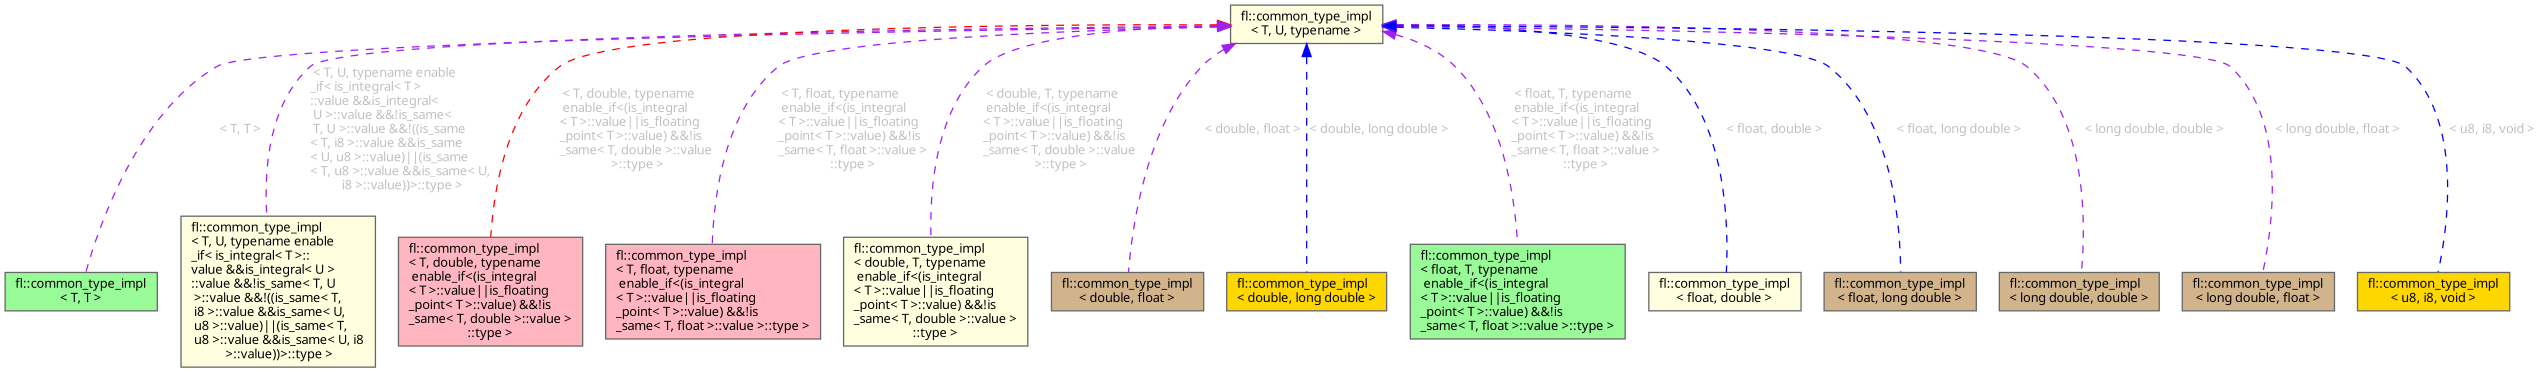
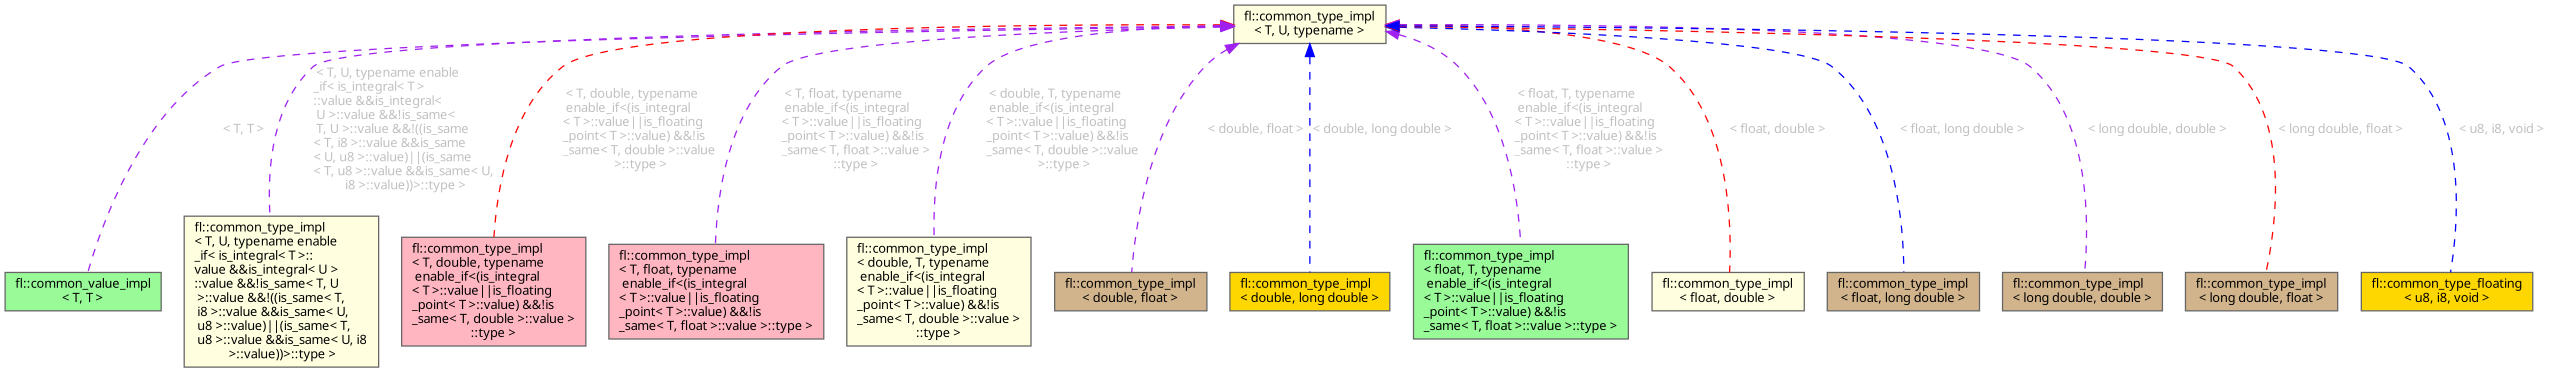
edge "fl::common_type_impl < long double, float >" -> "fl::common_type_impl < T, U, typename >": color purple -> red
edge "fl::common_type_impl < float, double >" -> "fl::common_type_impl < T, U, typename >": color blue -> red
node "fl::common_type_impl < T, T >": label "fl::common_type_impl < T, T >" -> "fl::common_value_impl < T, T >"
node "fl::common_type_impl < u8, i8, void >": label "fl::common_type_impl < u8, i8, void >" -> "fl::common_type_floating < u8, i8, void >"
